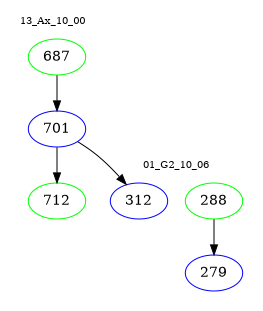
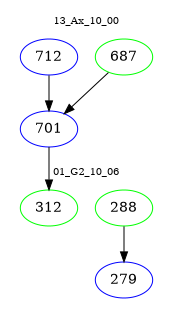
edge "701" -> "712": reversed
node "712": color green -> blue
node "312": color blue -> green
